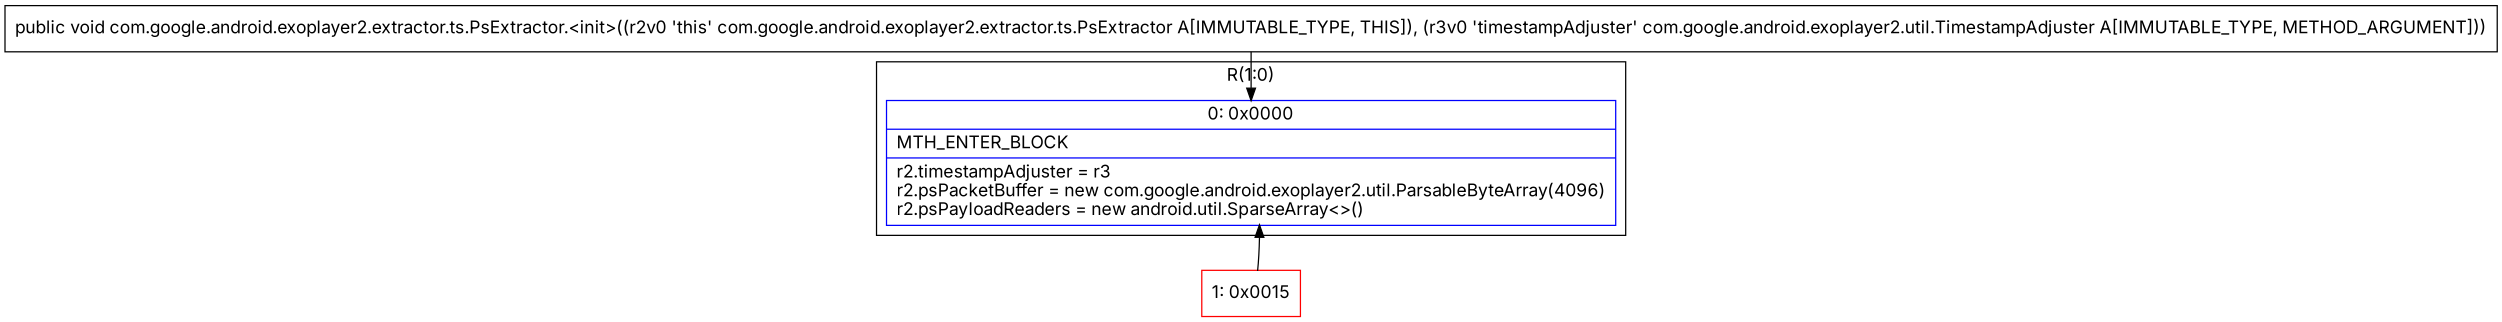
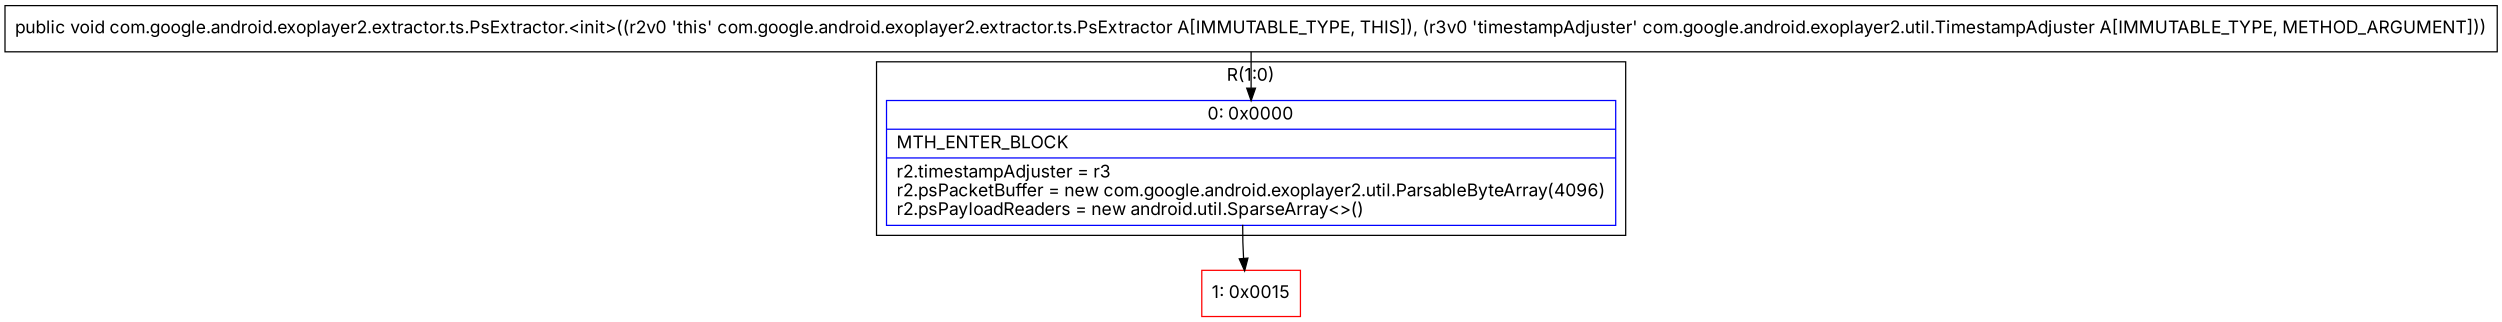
edge "1: 0x0015" -> "0: 0x0000": reversed
